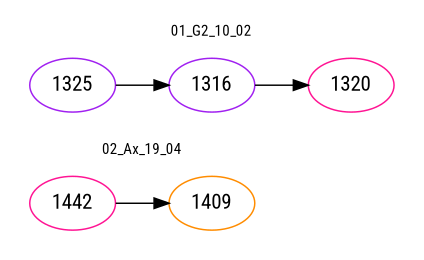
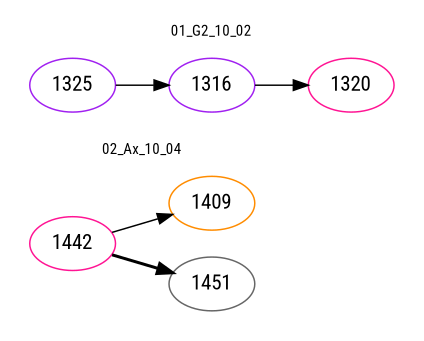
cluster "02_Ax_19_04": label "02_Ax_19_04" -> "02_Ax_10_04"
node "1451": added
